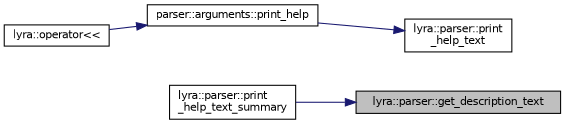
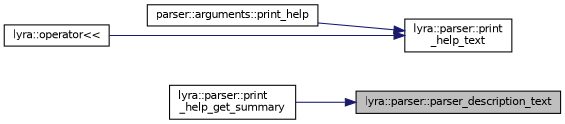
edge "lyra::operator<<" -> "parser::arguments::print_help": now "lyra::operator<<" -> "lyra::parser::print _help_text"
node "lyra::parser::print _help_text_summary": label "lyra::parser::print _help_text_summary" -> "lyra::parser::print _help_get_summary"
node "lyra::parser::get_description_text": label "lyra::parser::get_description_text" -> "lyra::parser::parser_description_text"
